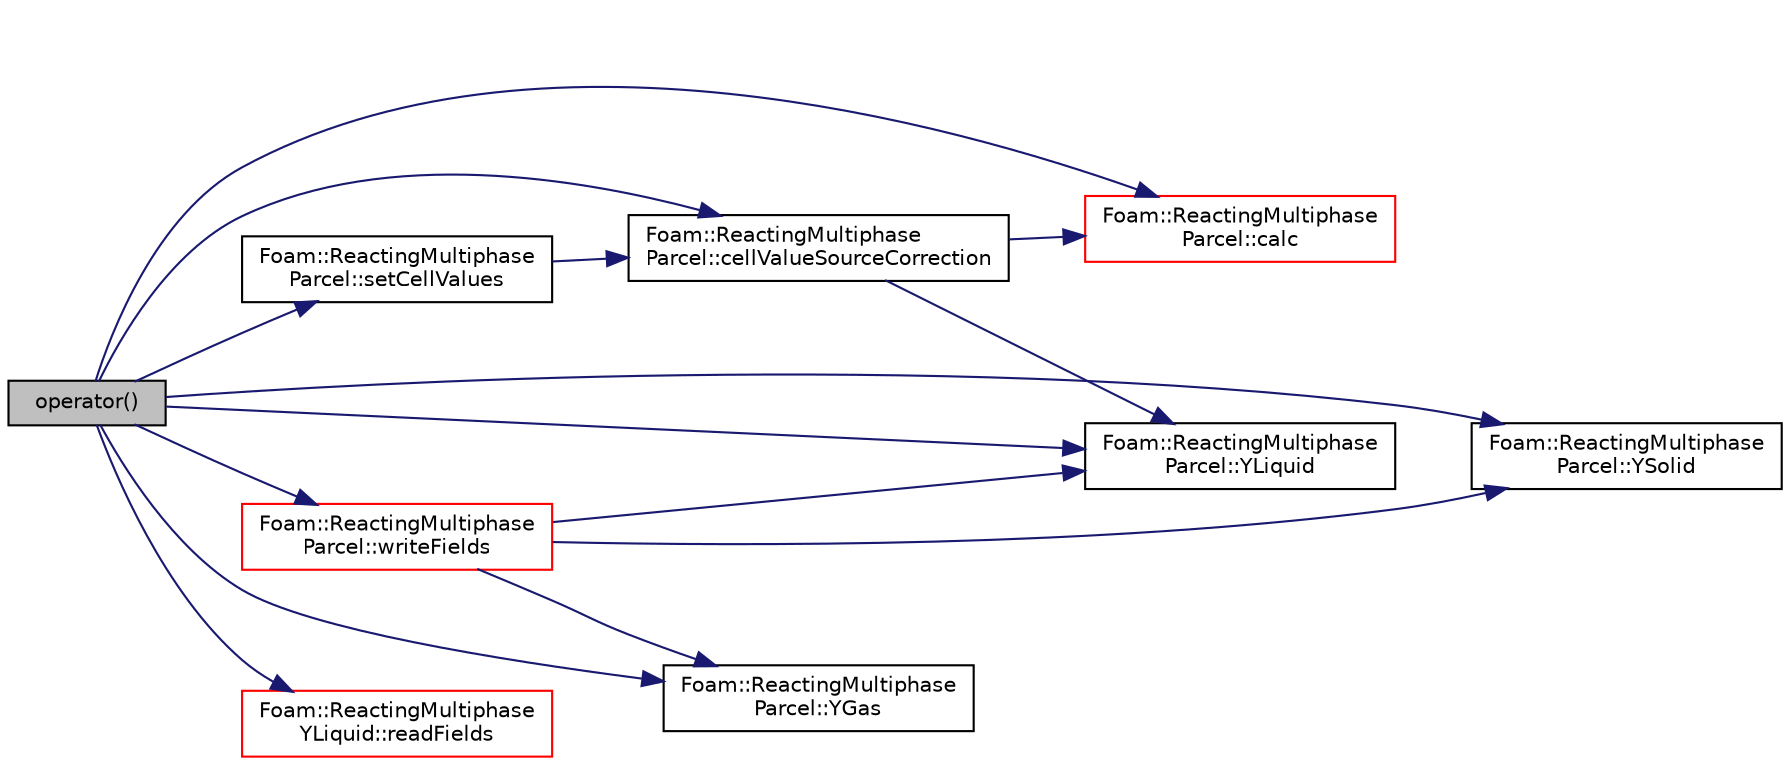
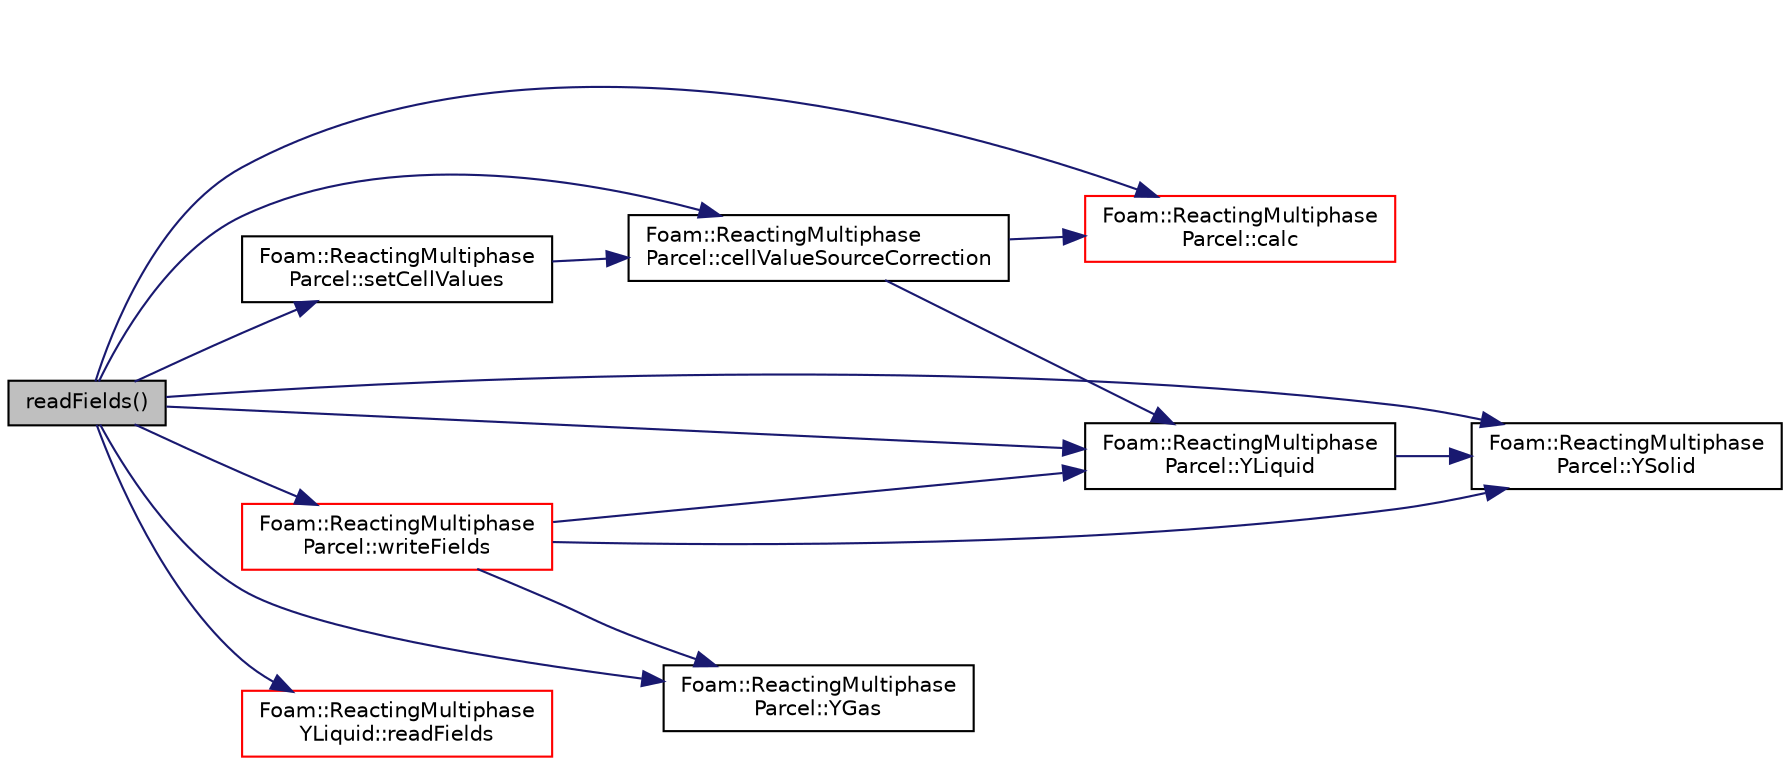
node "operator()": label "operator()" -> "readFields()"
edge "Foam::ReactingMultiphase Parcel::YLiquid" -> "Foam::ReactingMultiphase Parcel::YSolid": added
